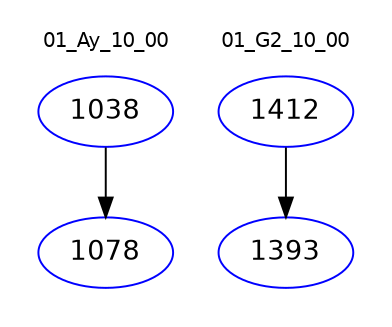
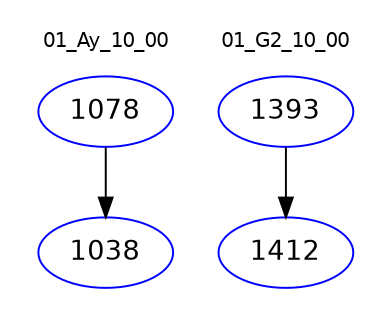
edge "1038" -> "1078": reversed
edge "1412" -> "1393": reversed
